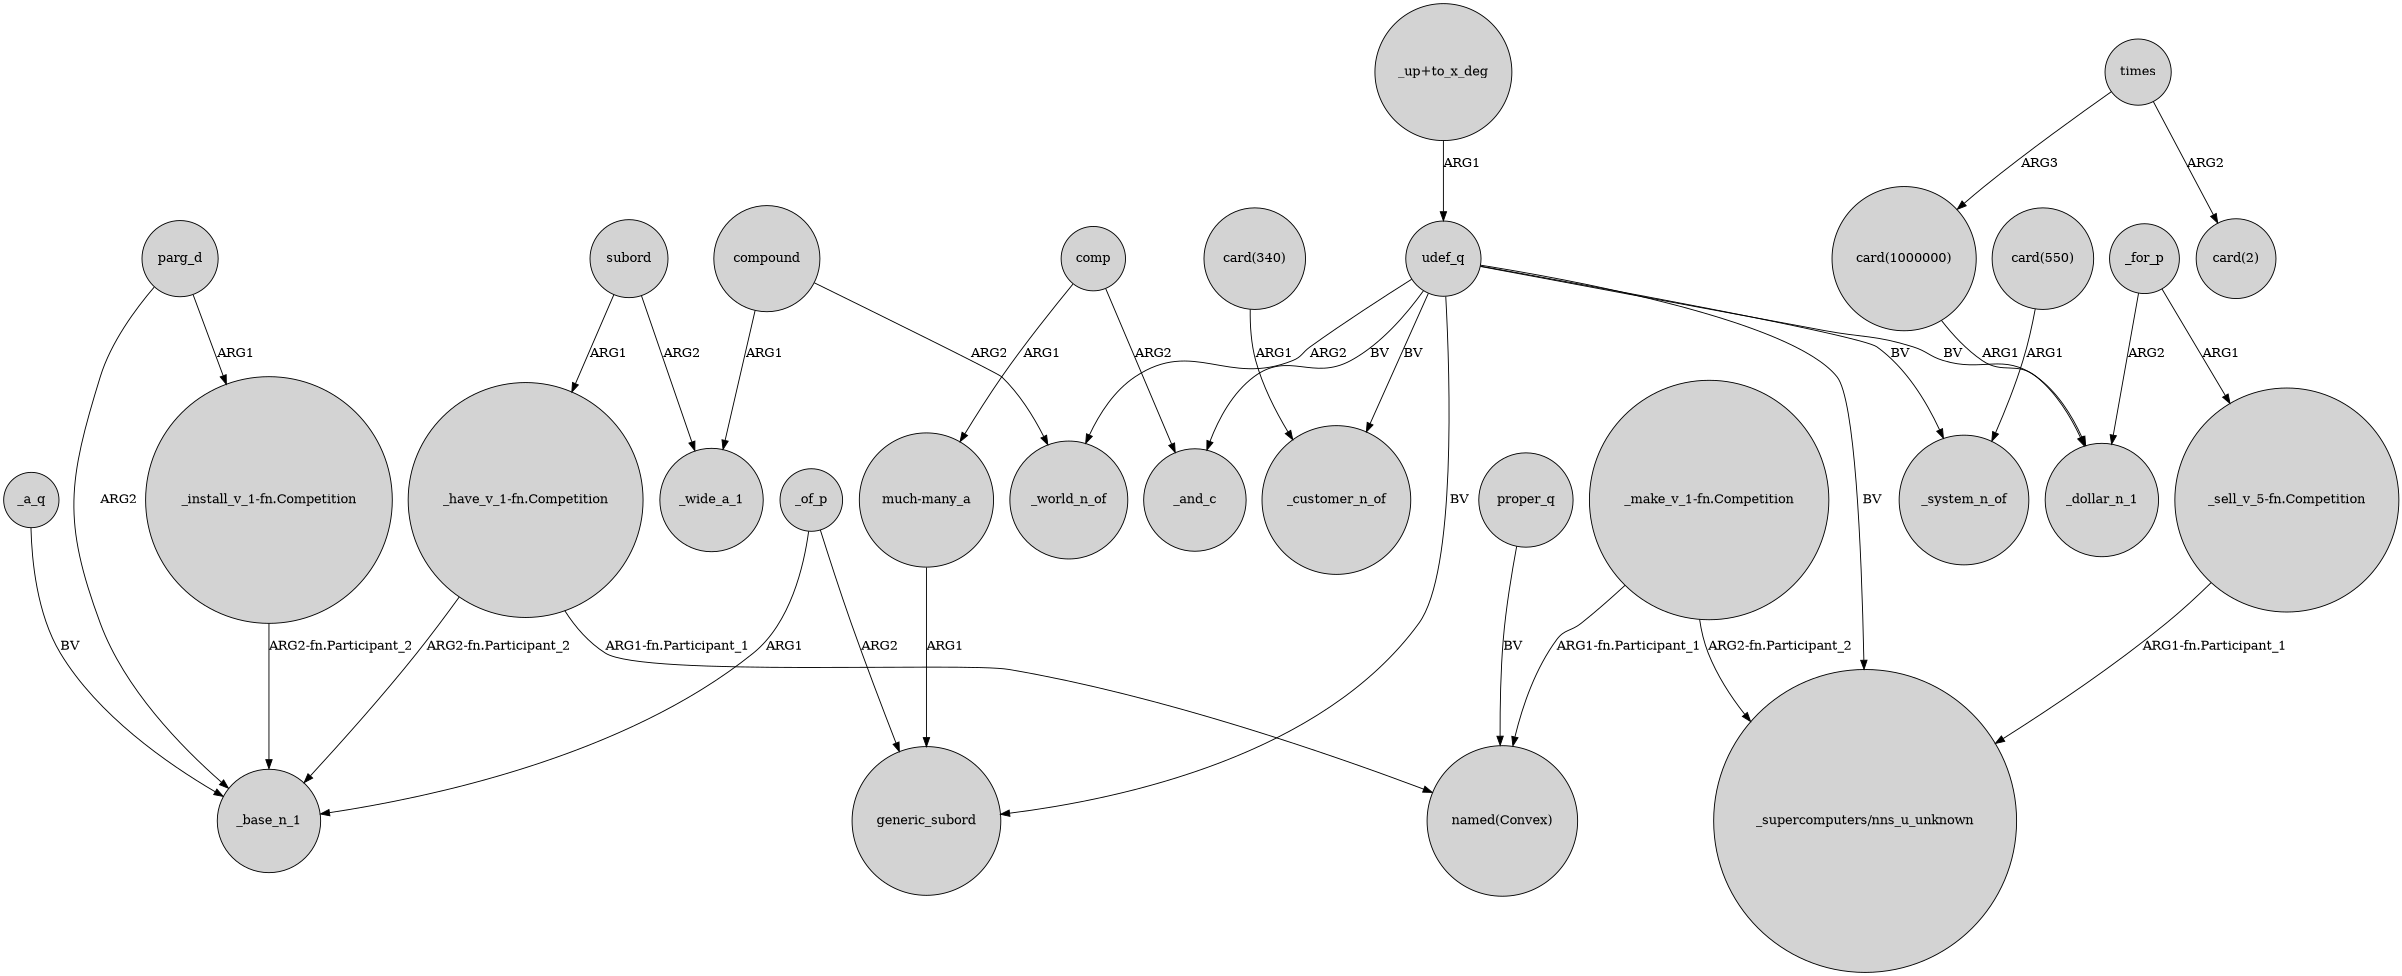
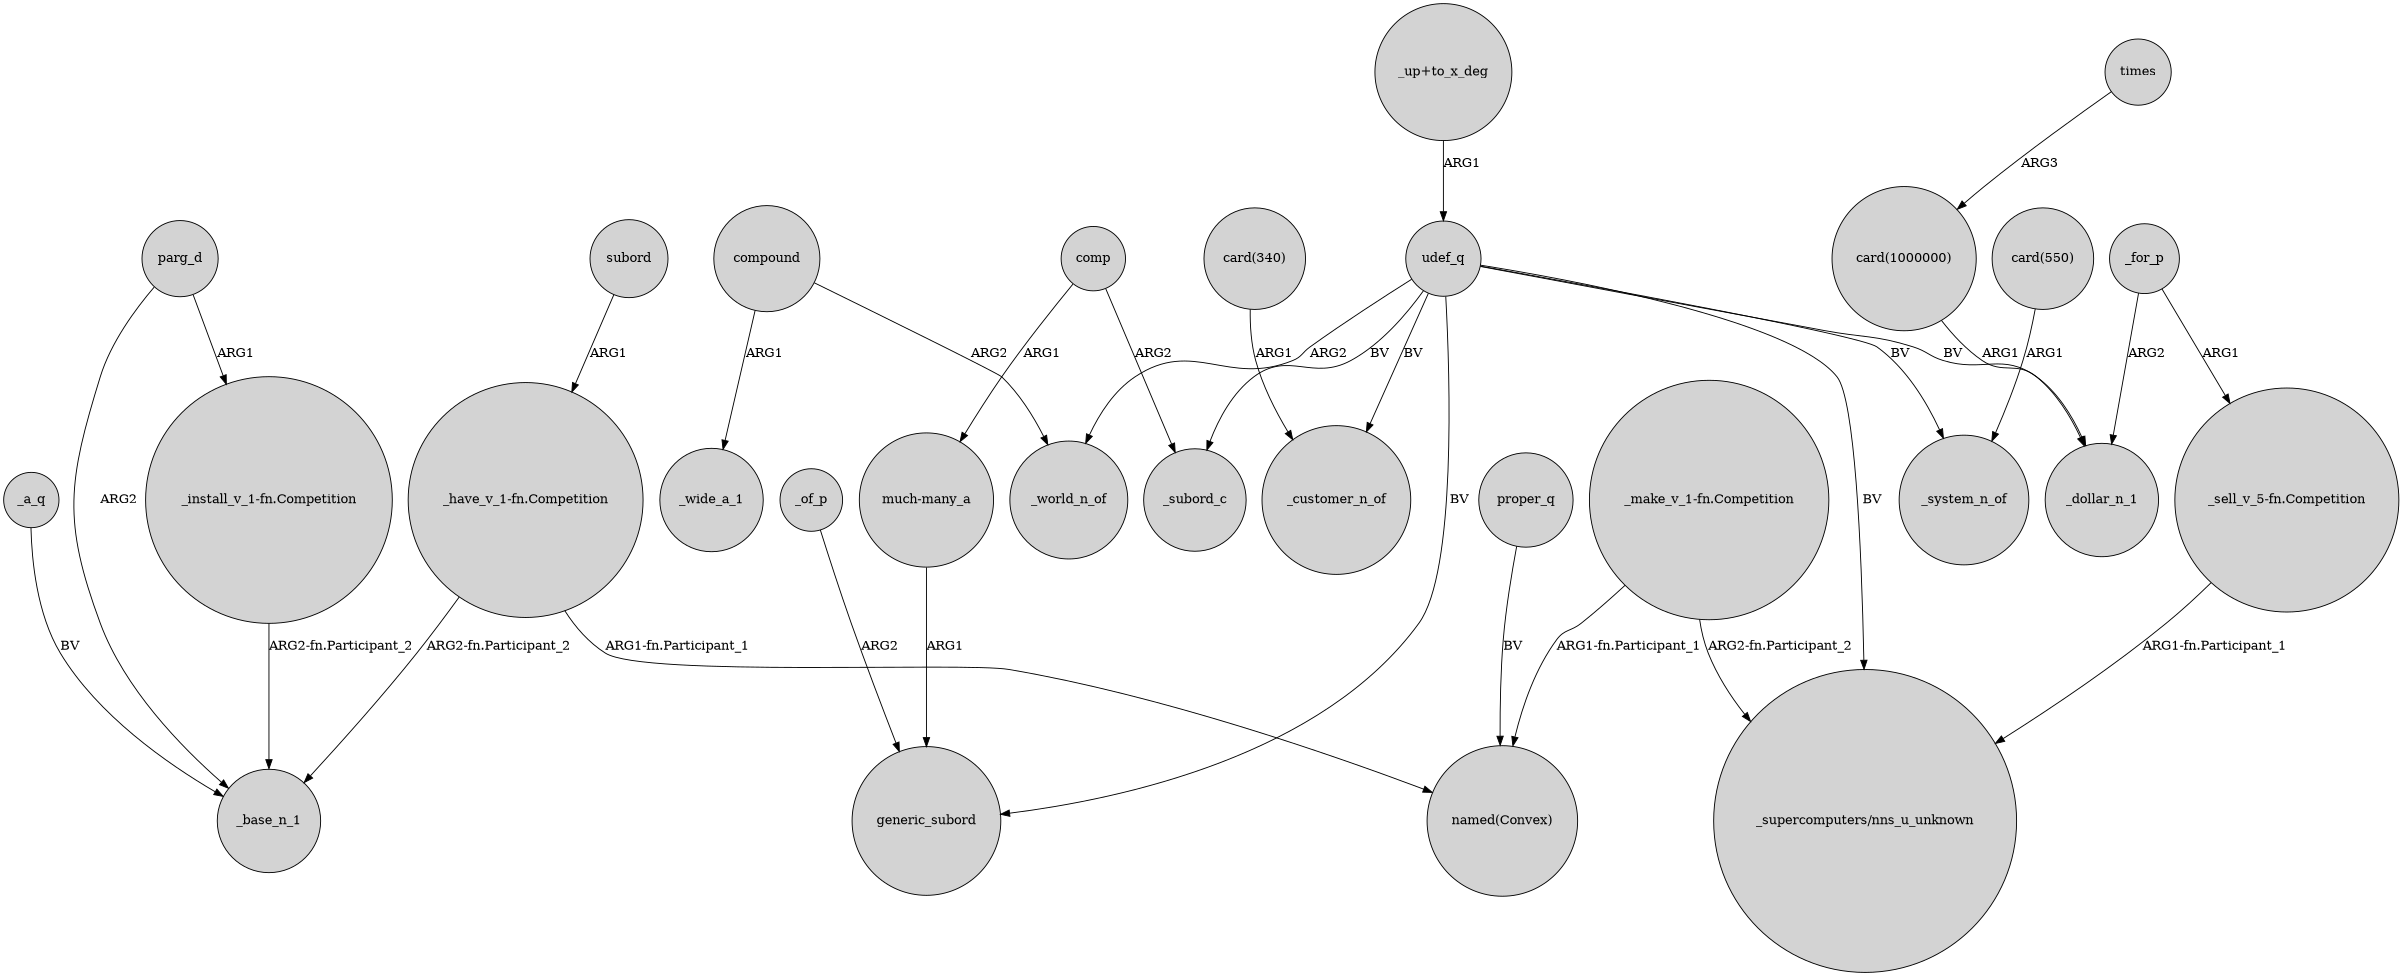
node "card(2)": removed
edge "subord" -> "_wide_a_1": removed, label "ARG2"
node "_and_c": label "_and_c" -> "_subord_c"
edge "_of_p" -> "_base_n_1": removed, label "ARG1"
